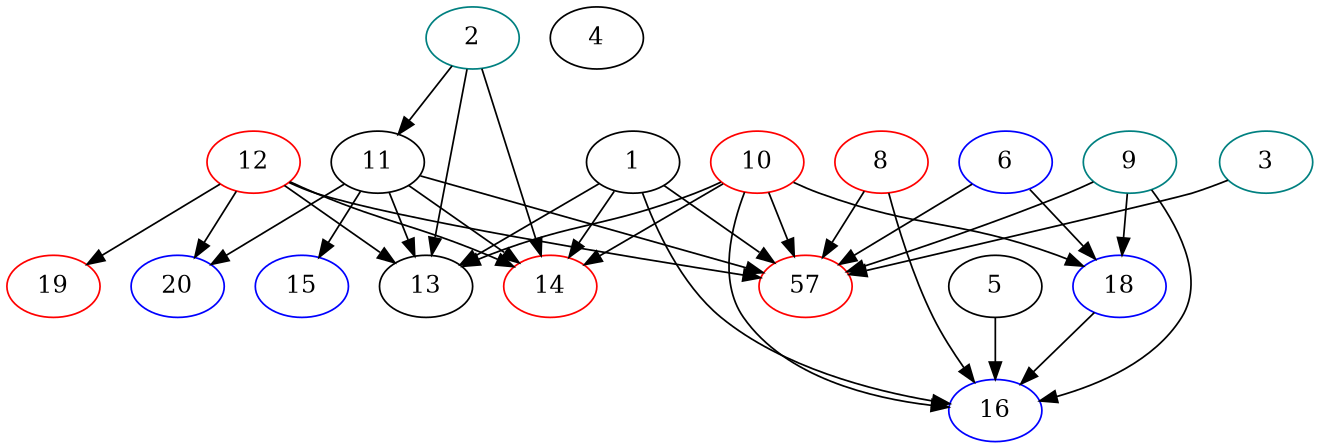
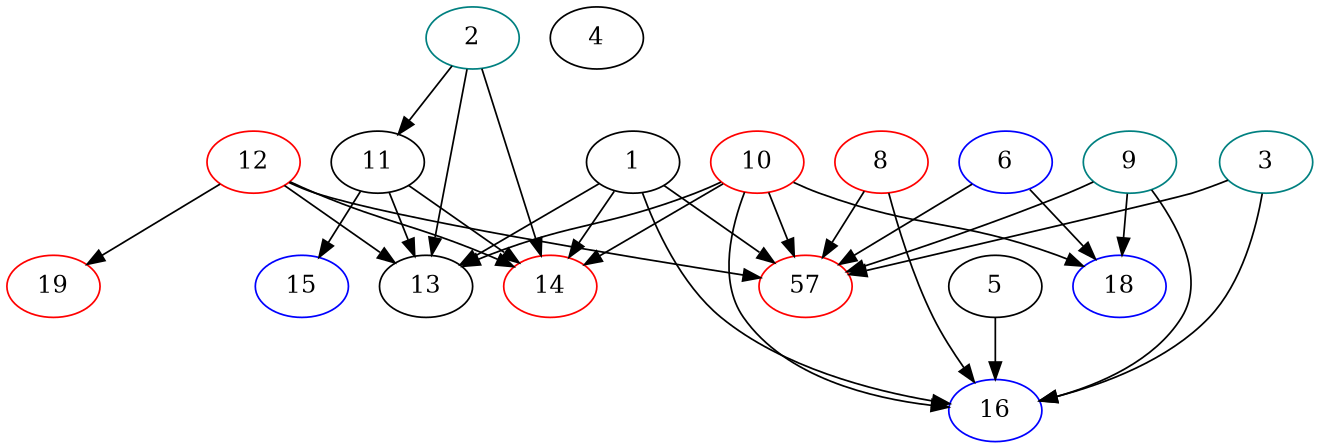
edge "11" -> "57": removed
node "20": removed
edge "18" -> "16": now "3" -> "16"
